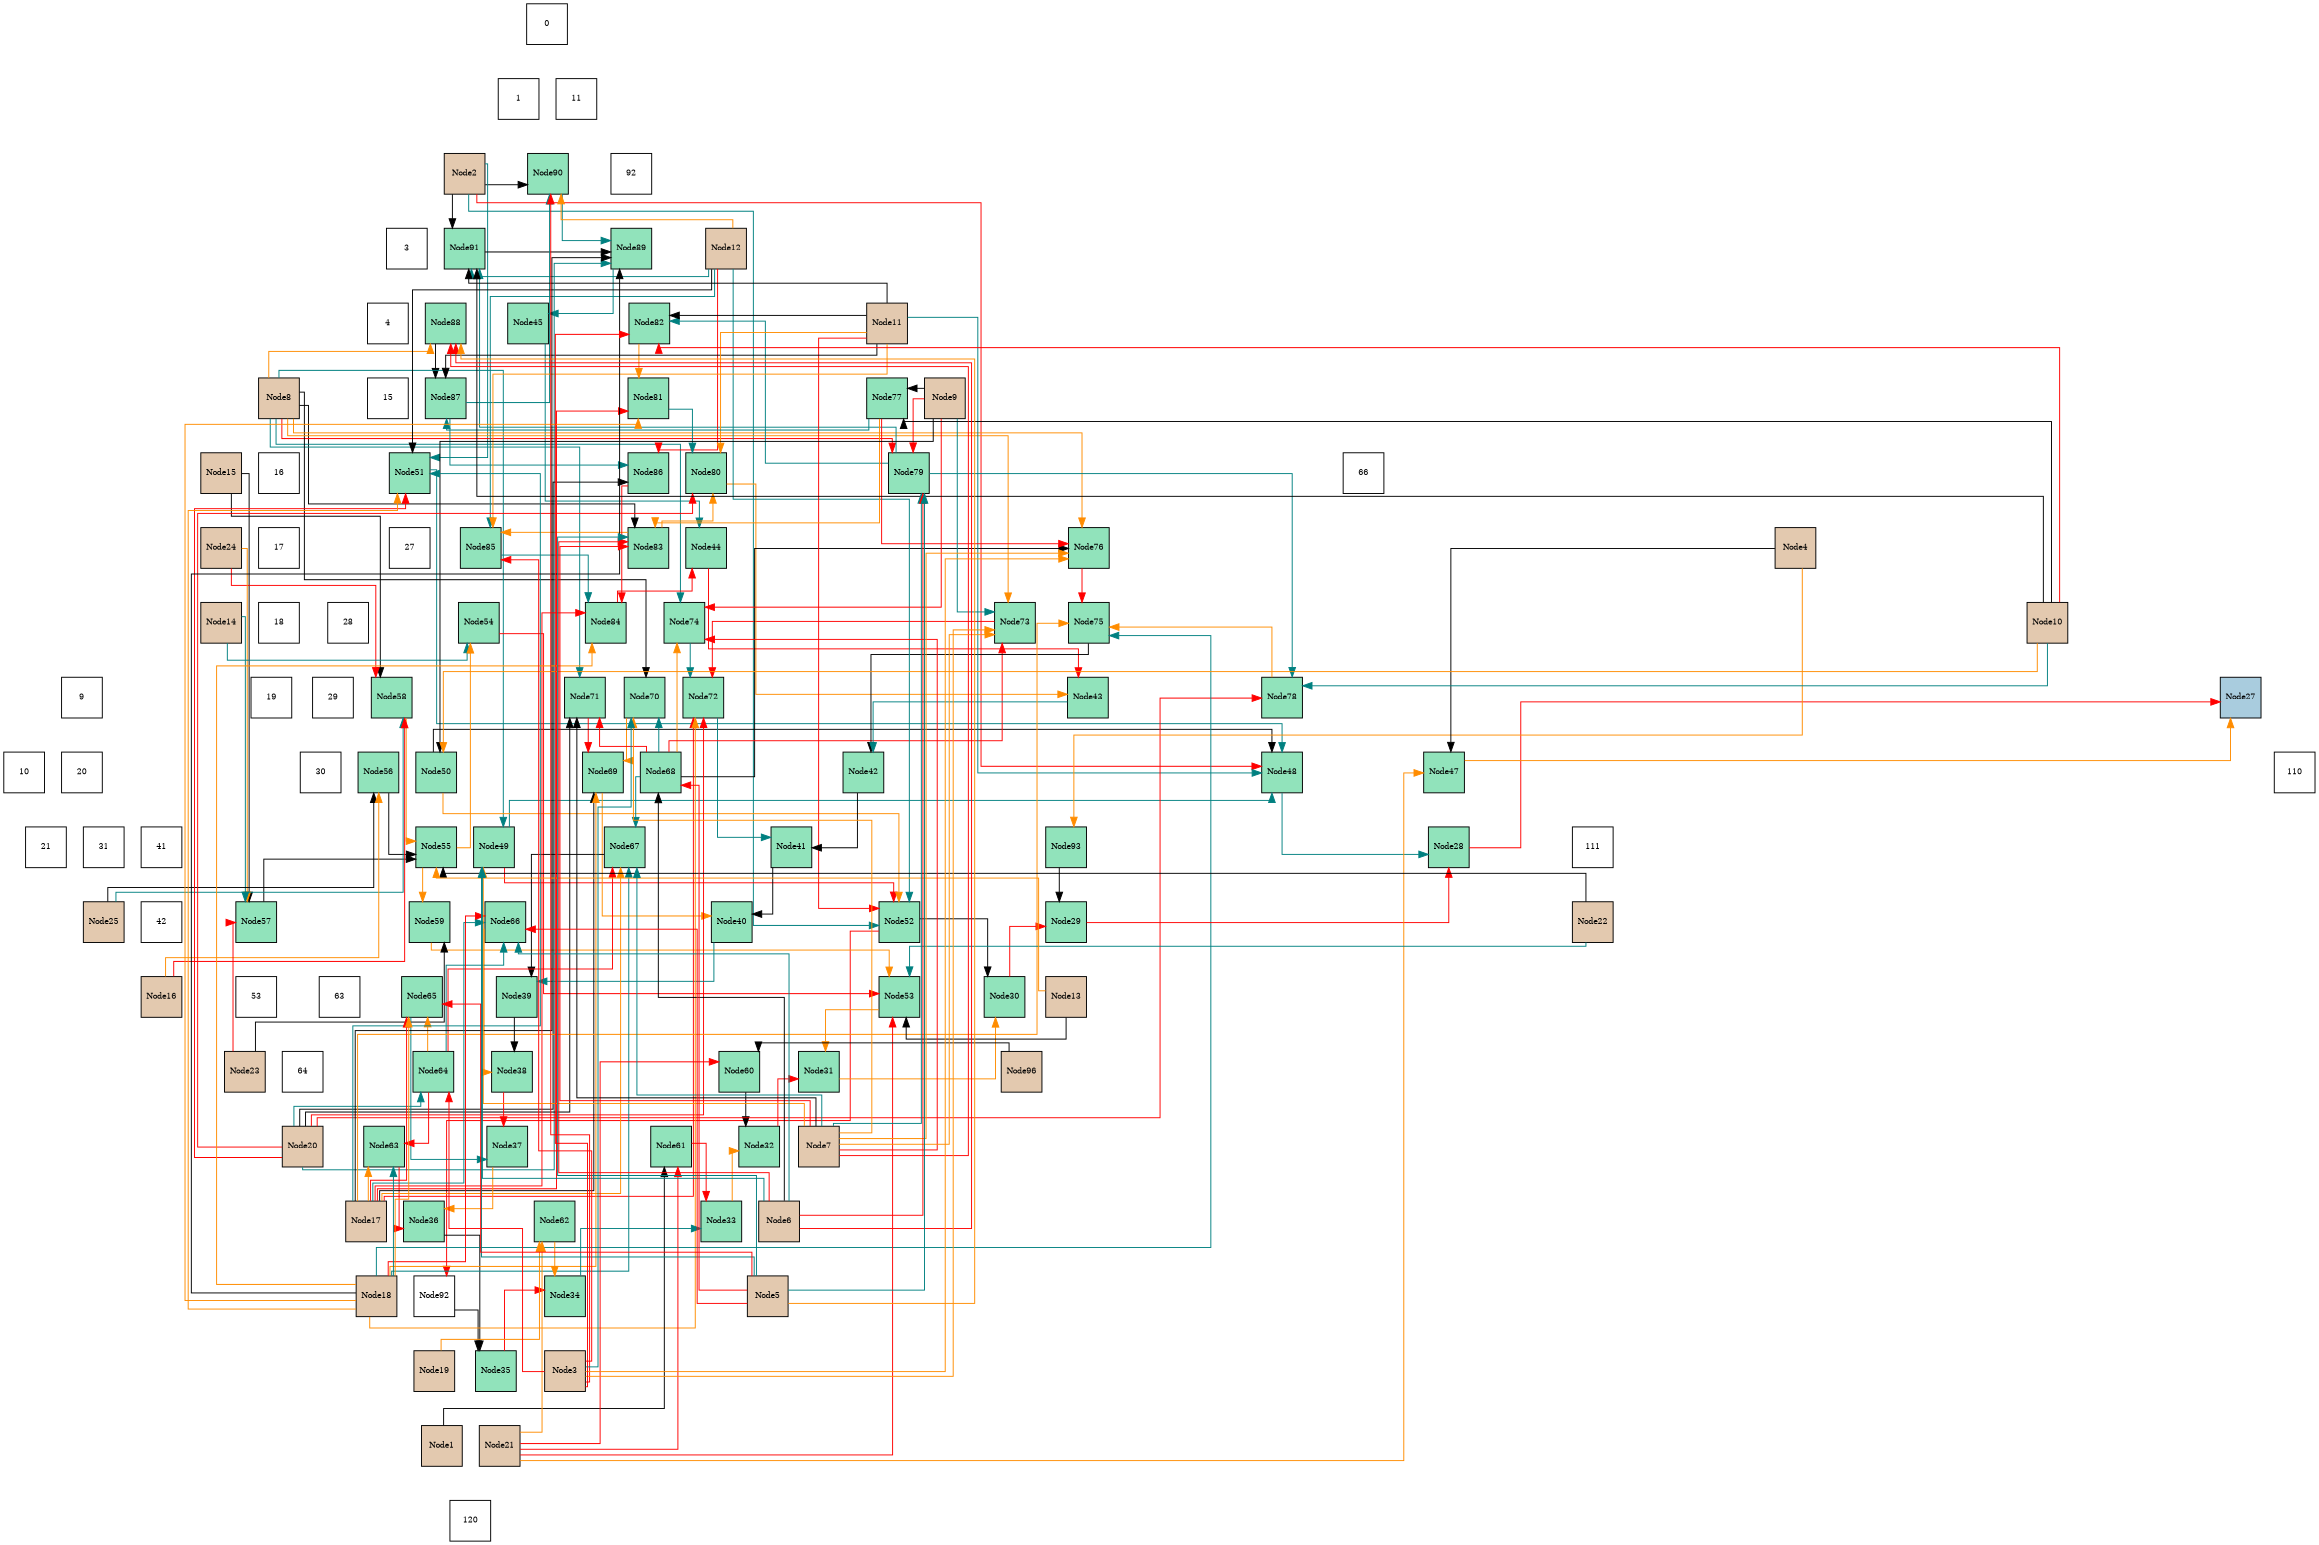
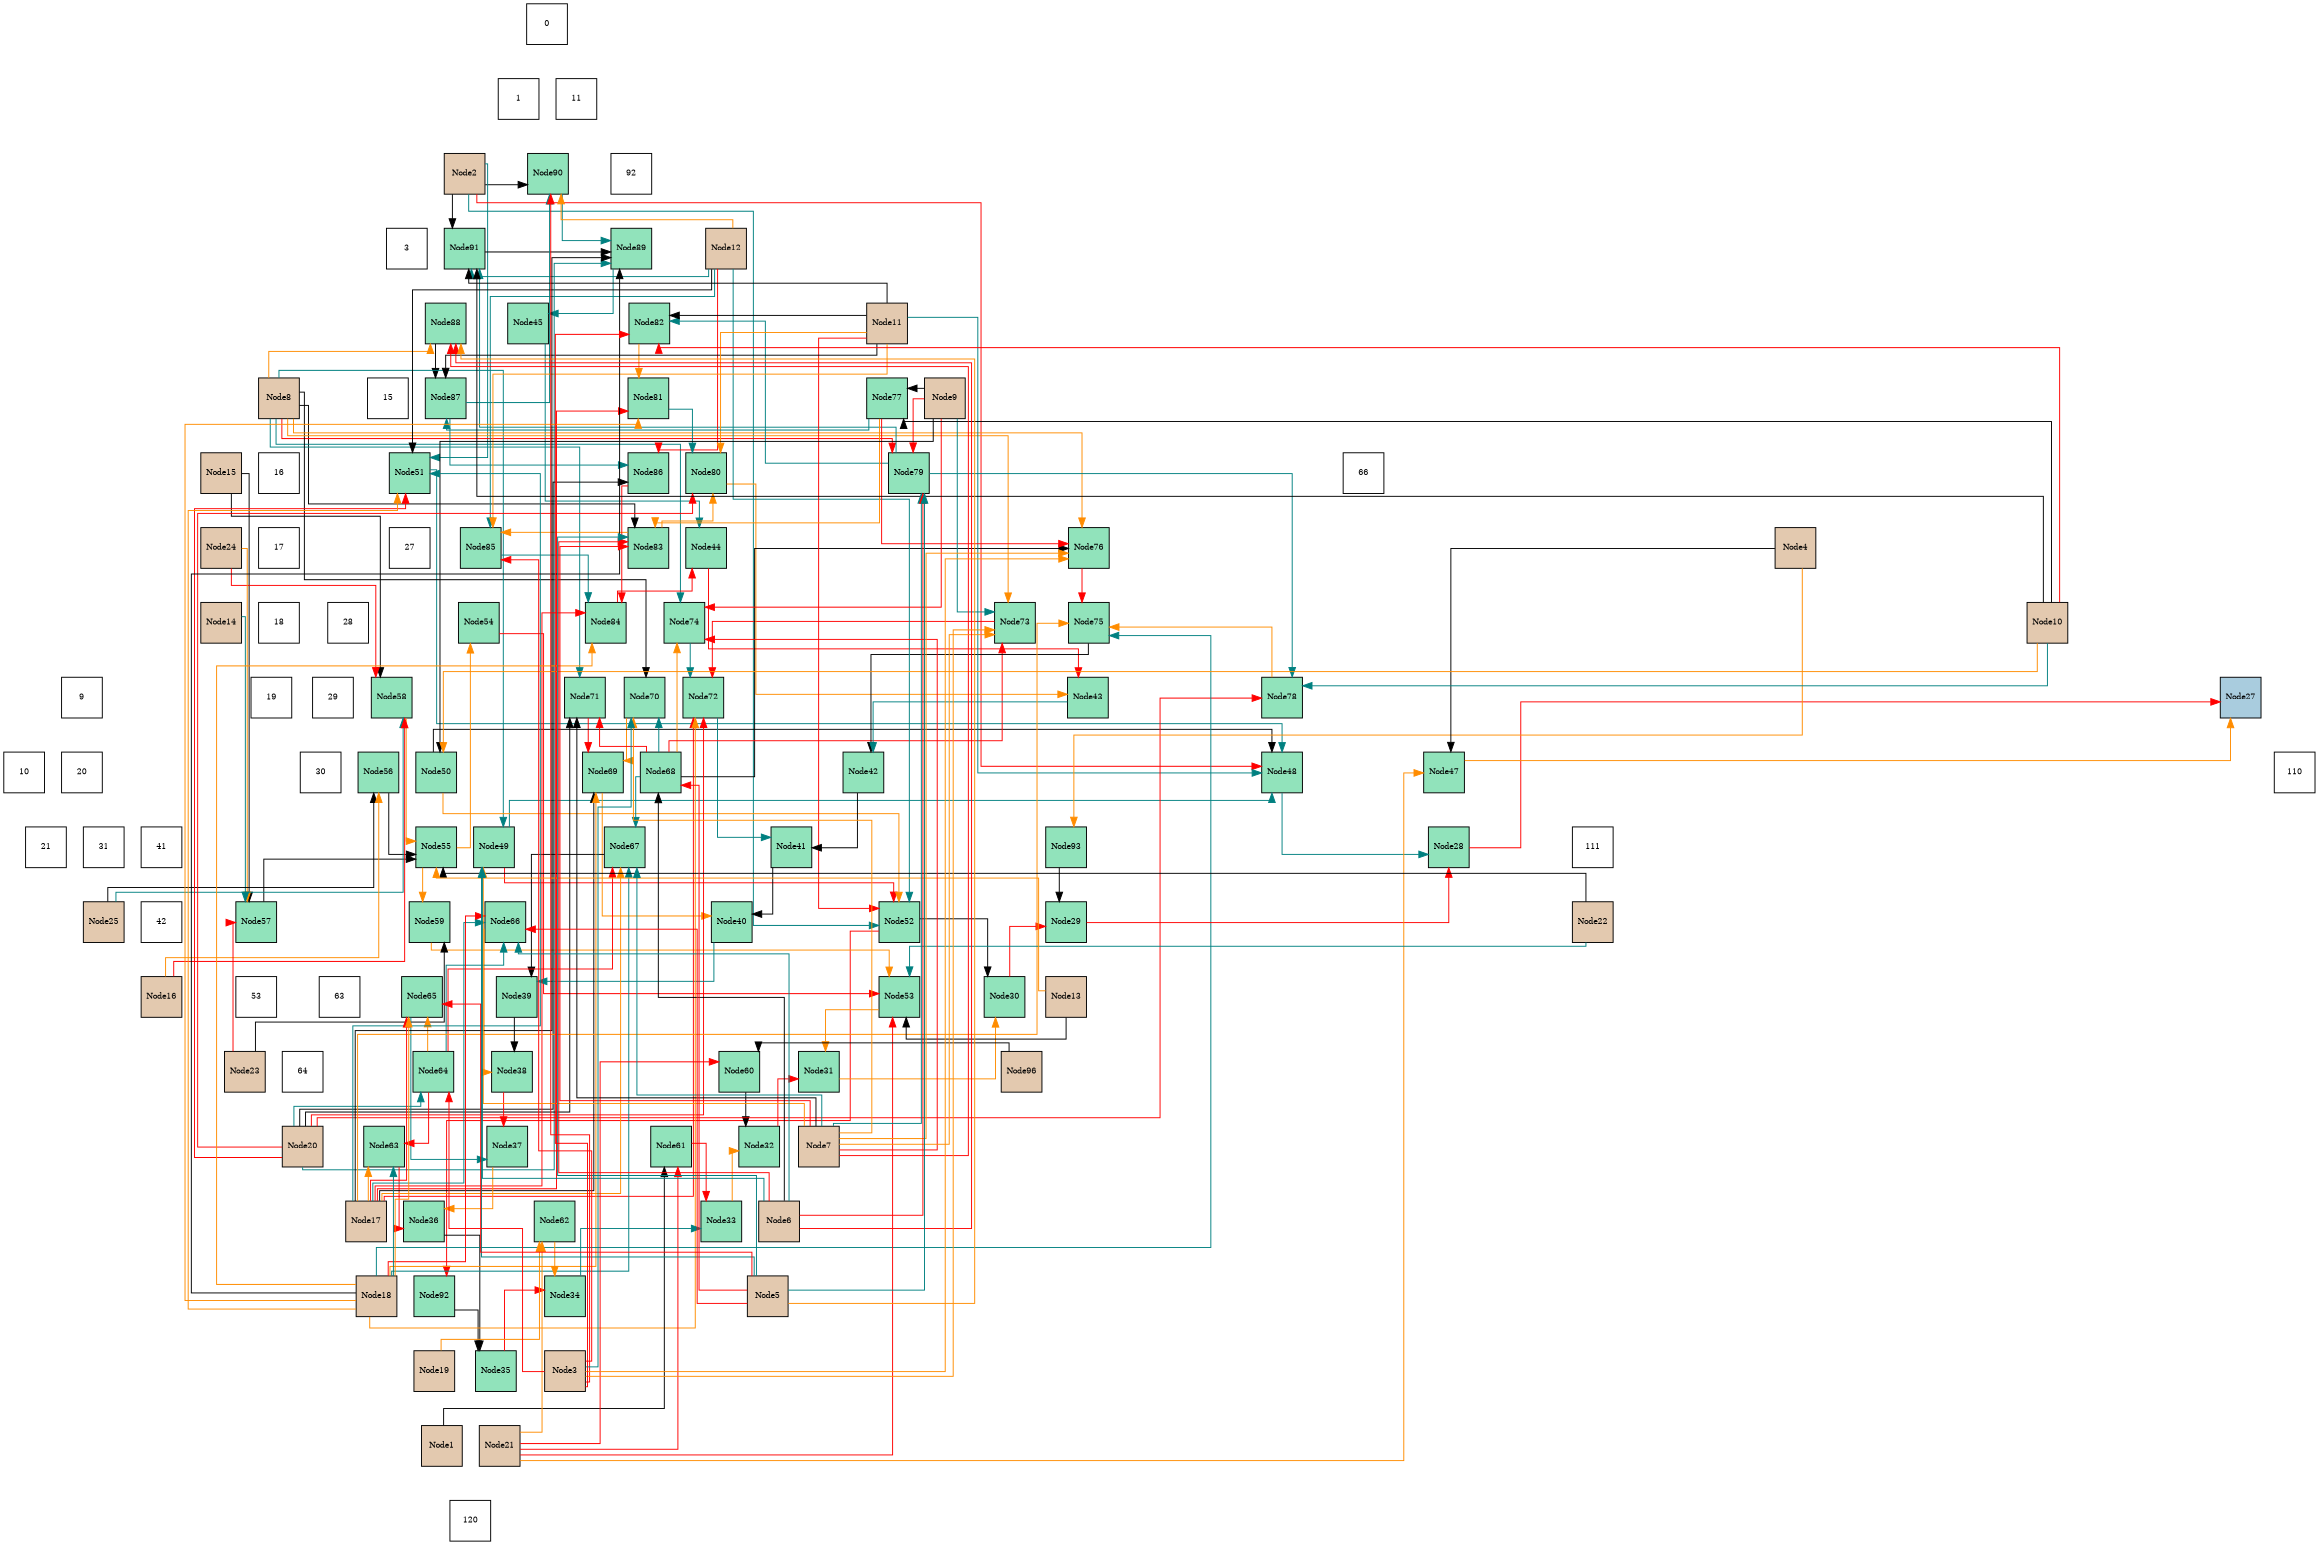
node "4": removed
edge "Node14" -> "Node54": removed
node "Node92": fillcolor #ffffff -> #91e3bb
